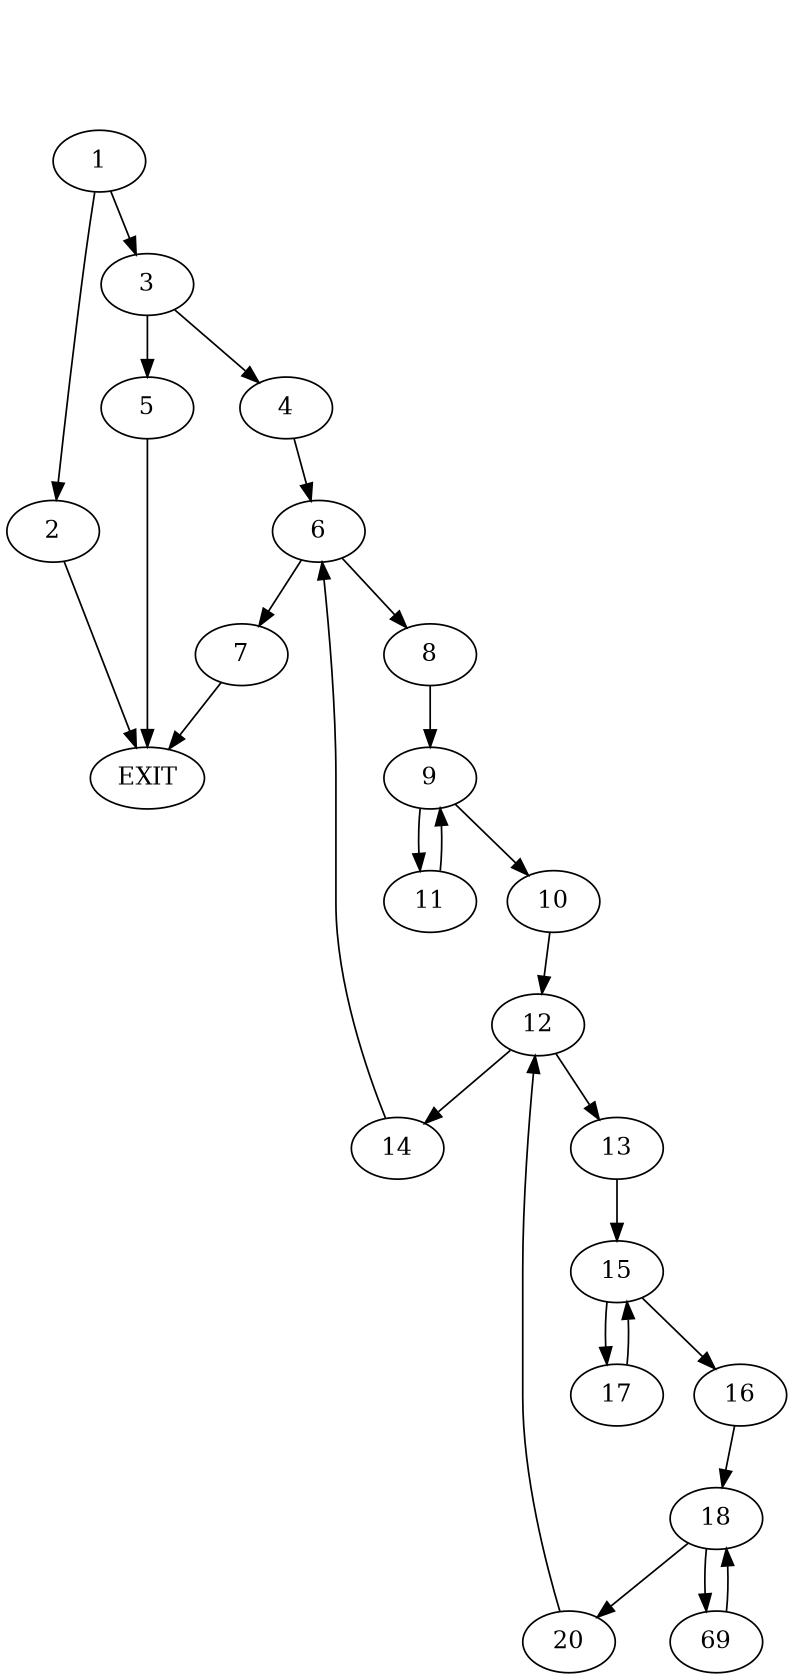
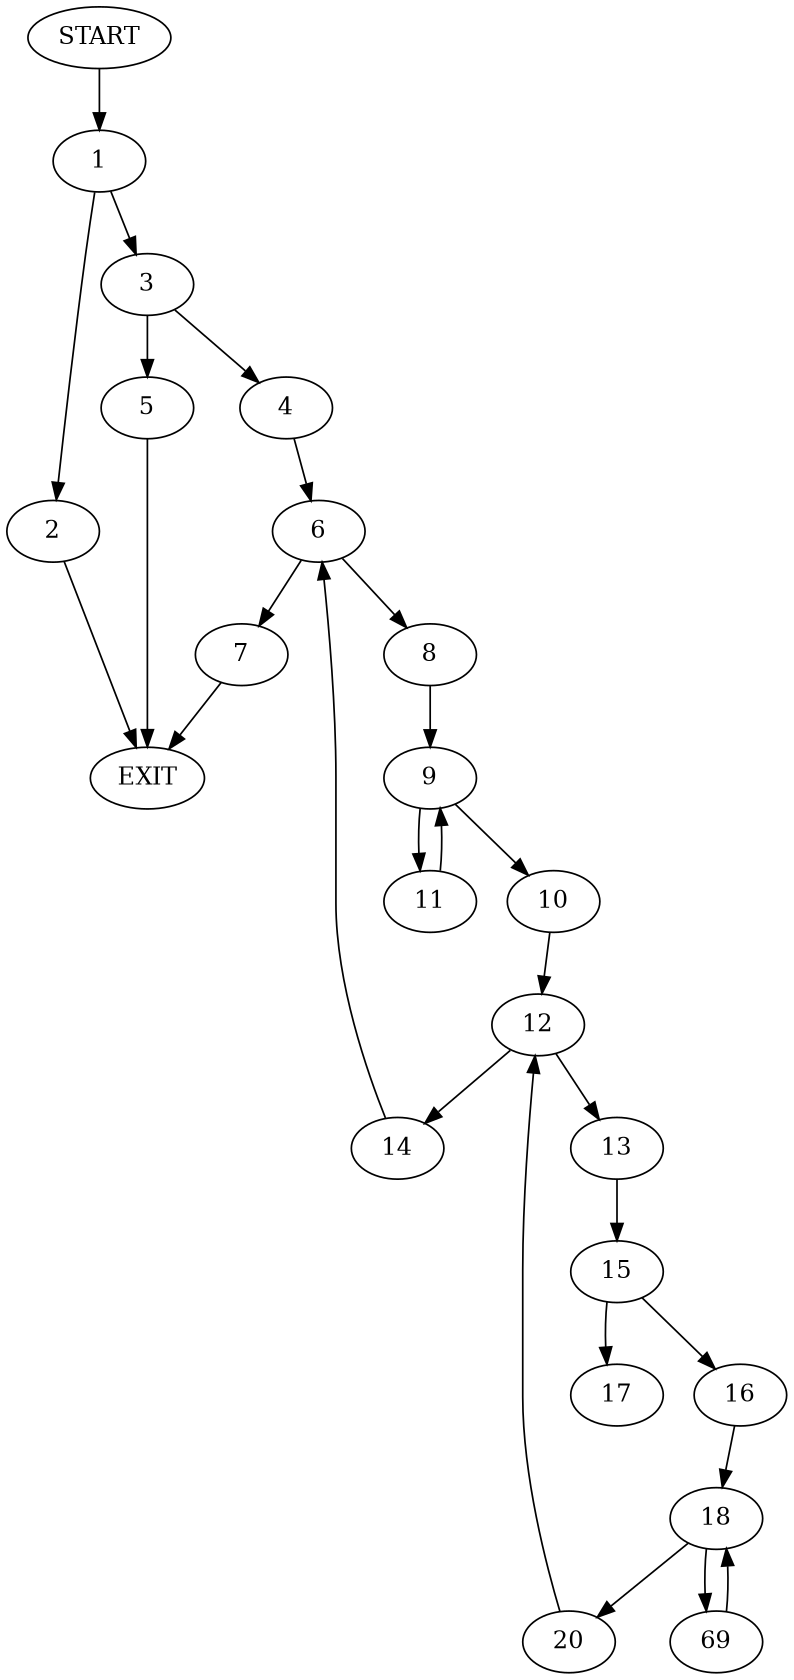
node "START": added
edge "17" -> "15": removed
